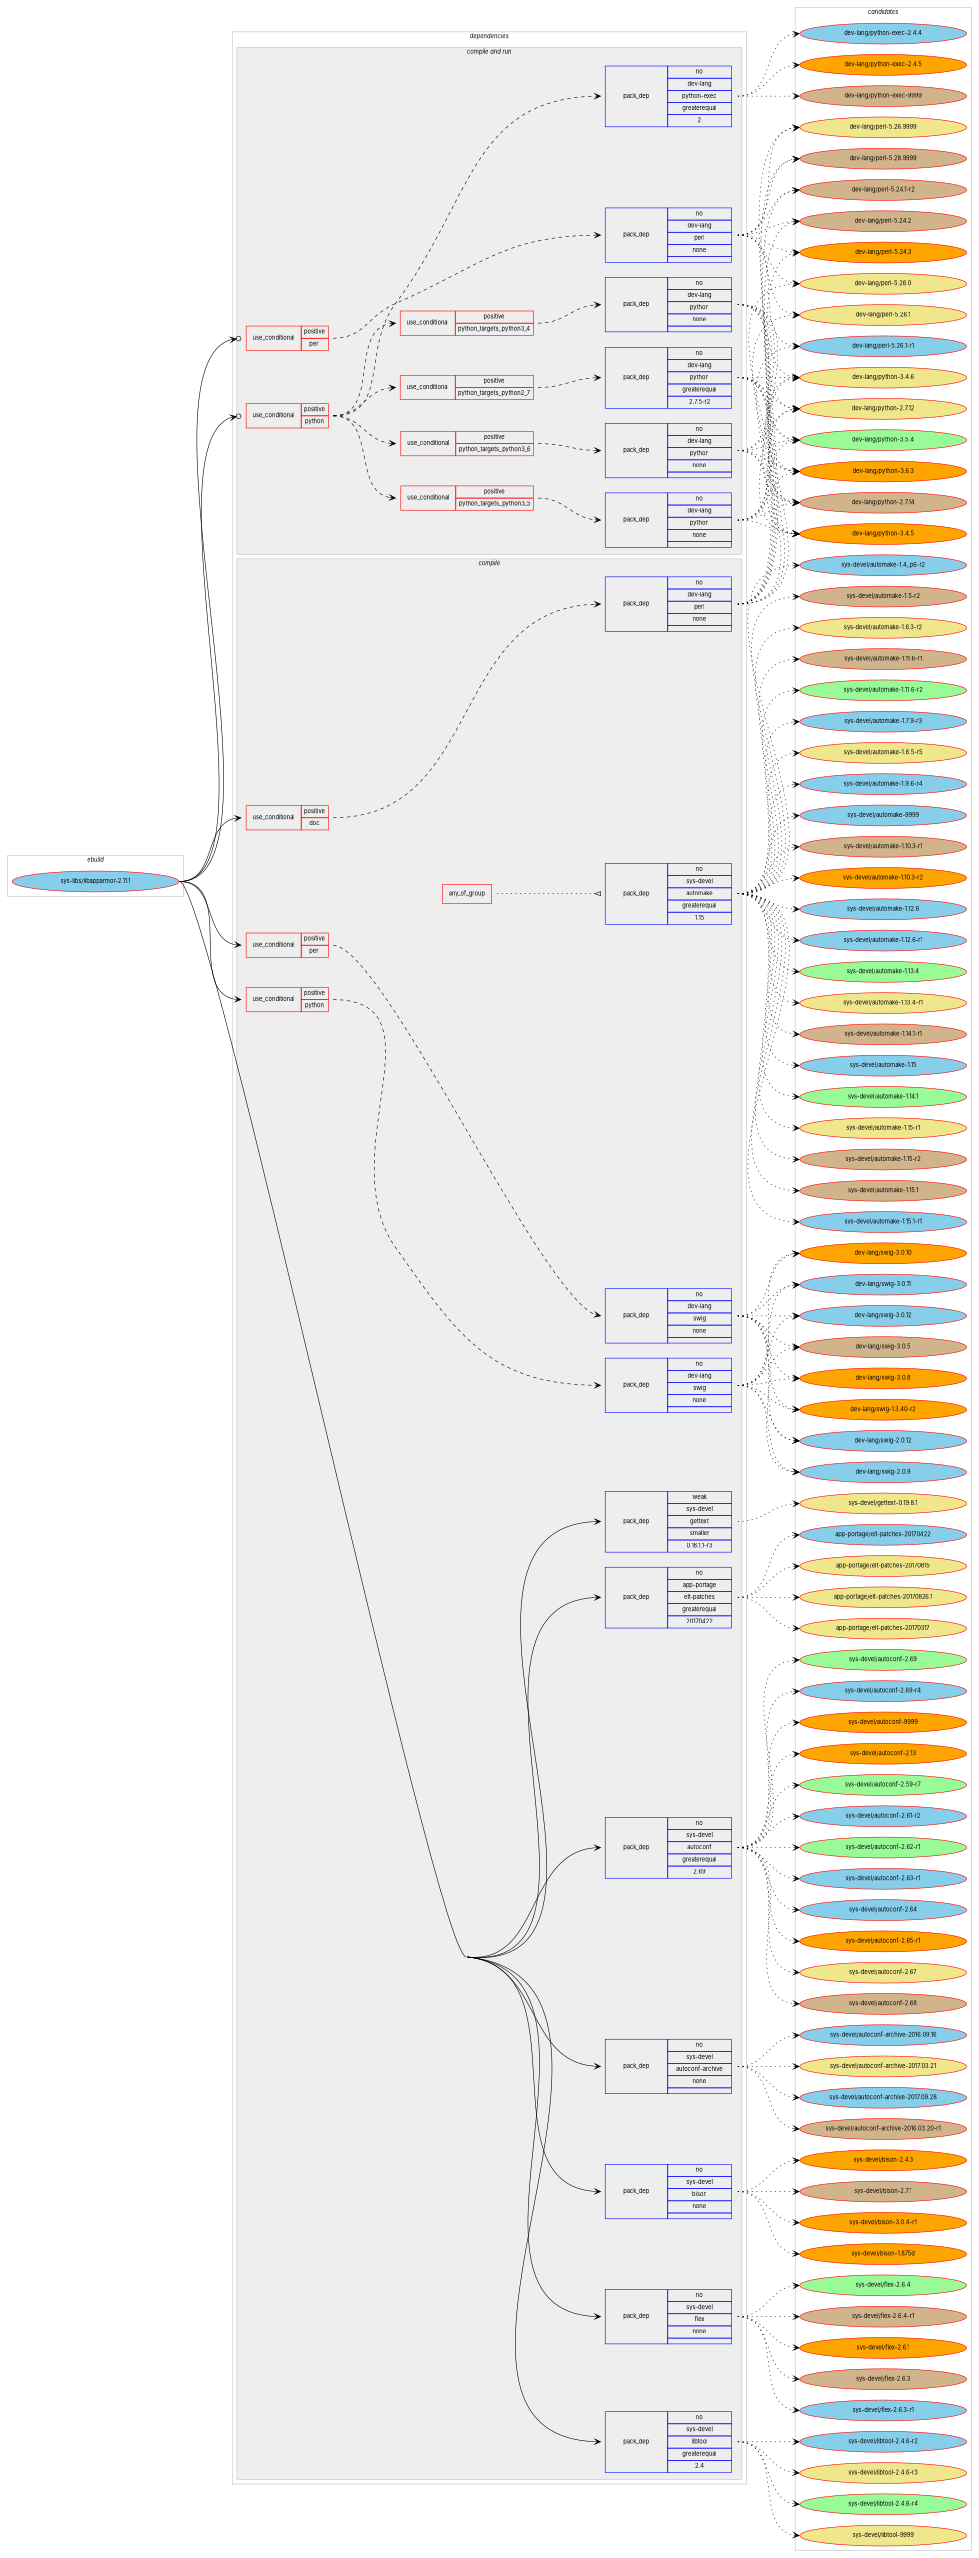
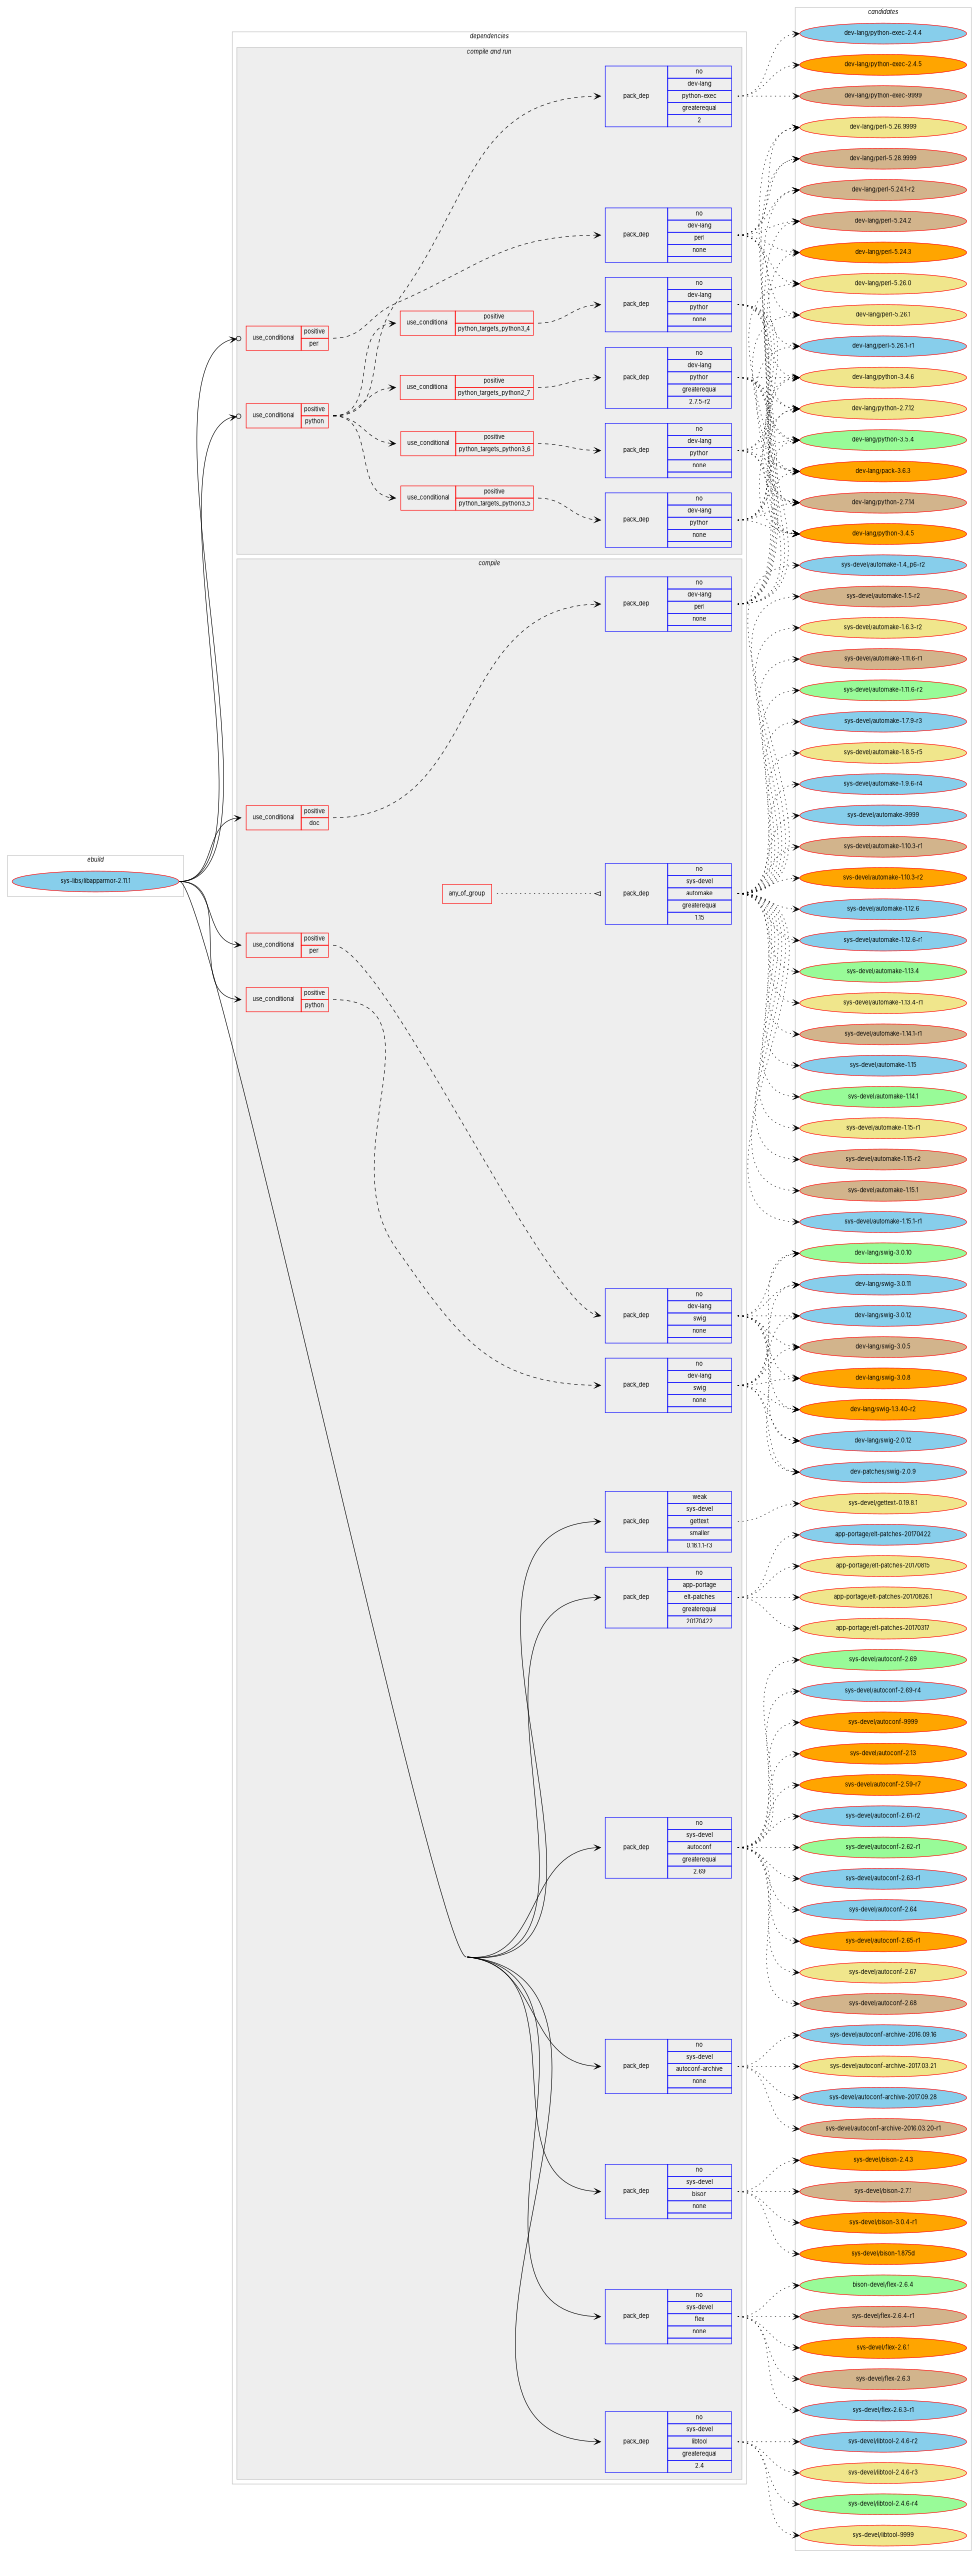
node "dev-lang/python-3.6.3": label "dev-lang/python-3.6.3" -> "dev-lang/pack-3.6.3"
node "dev-lang/swig-3.0.10": fillcolor orange -> palegreen
node "dev-lang/swig-2.0.9": label "dev-lang/swig-2.0.9" -> "dev-patches/swig-2.0.9"
node "sys-devel/autoconf-2.59-r7": fillcolor palegreen -> orange
node "sys-devel/flex-2.6.4": label "sys-devel/flex-2.6.4" -> "bison-devel/flex-2.6.4"
